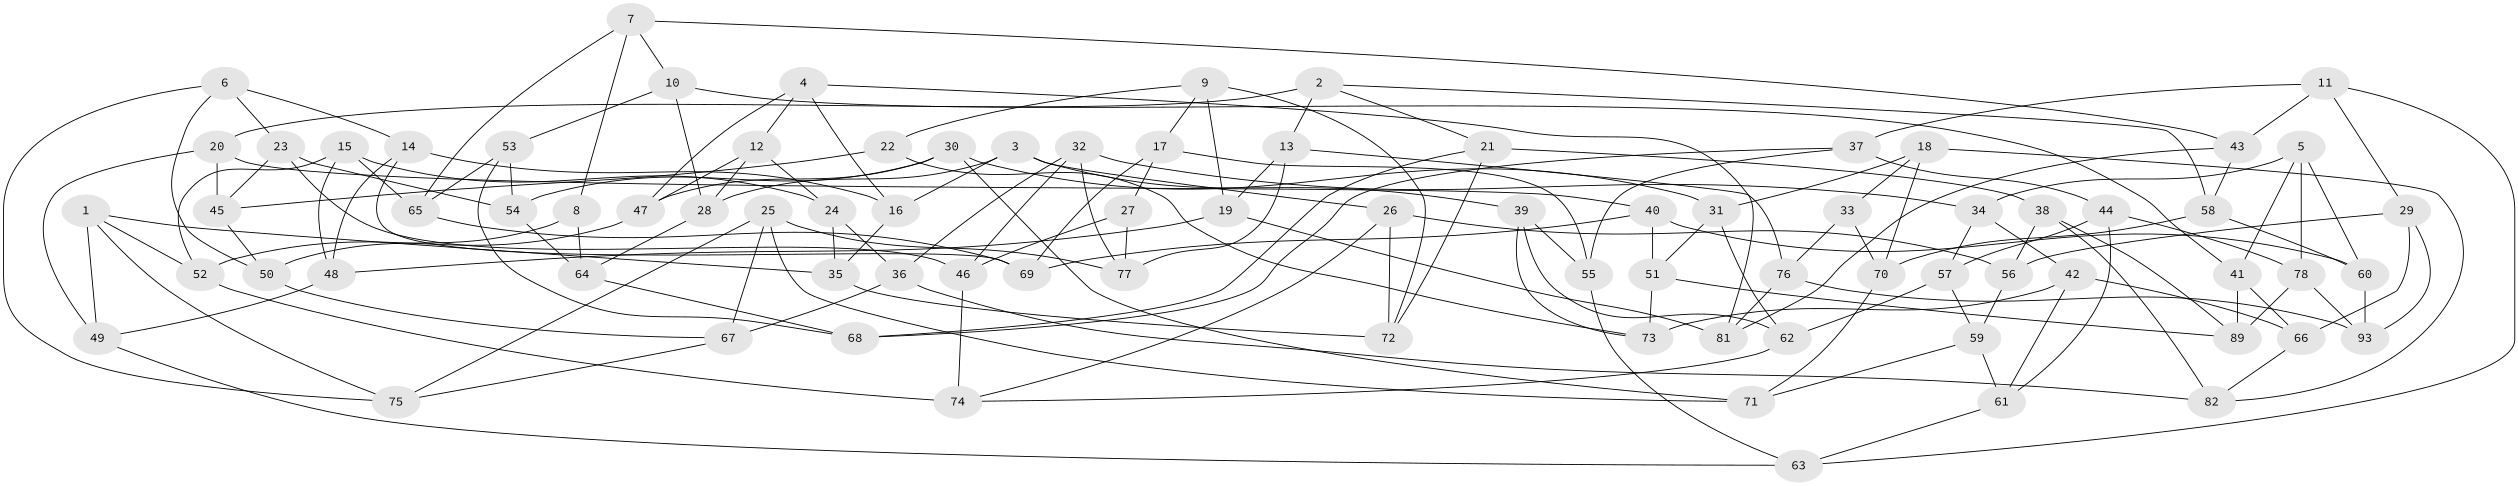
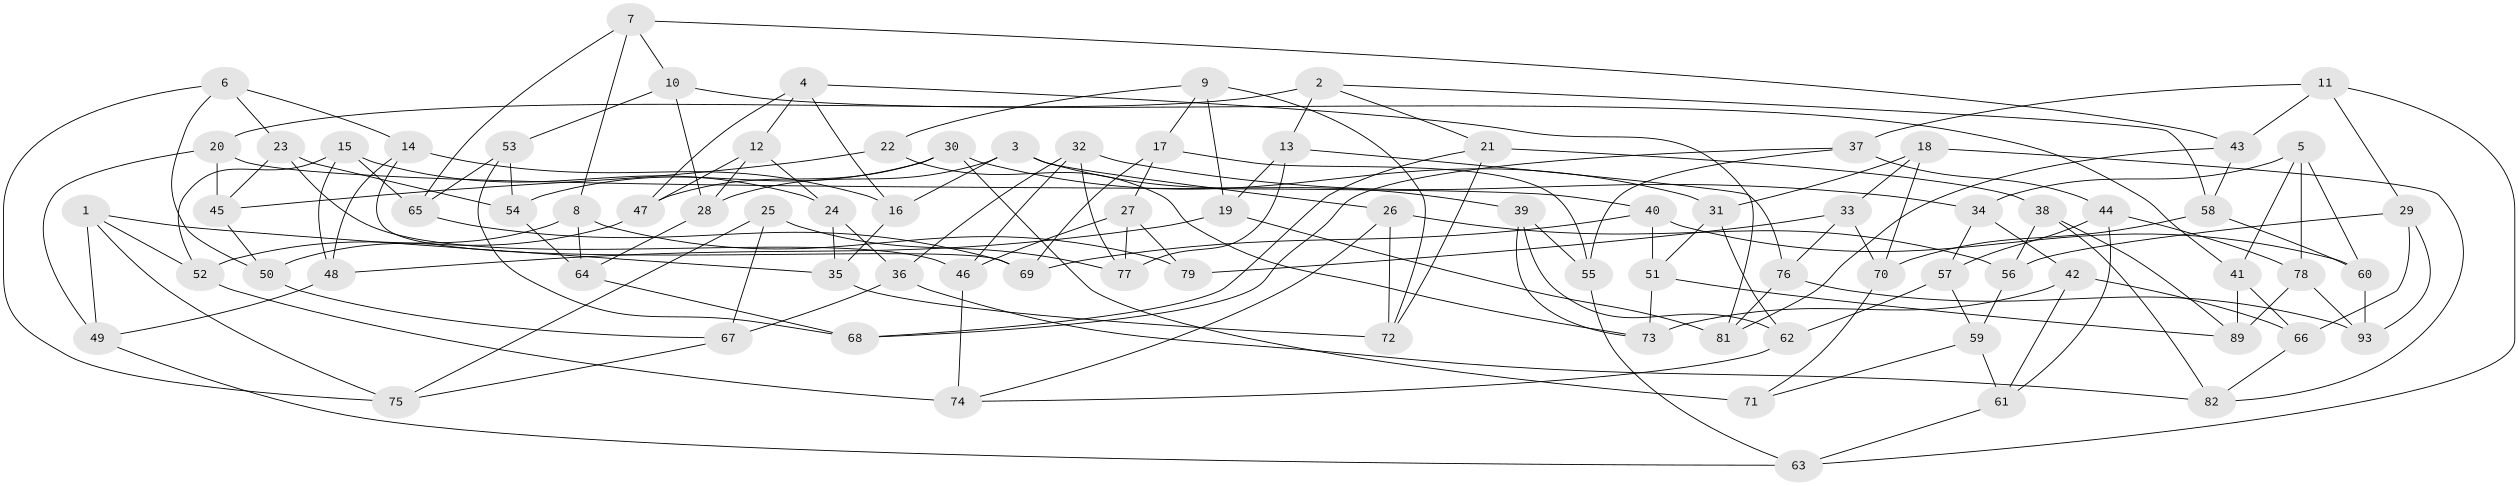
node "79": added
edge "25" -- "71": removed
